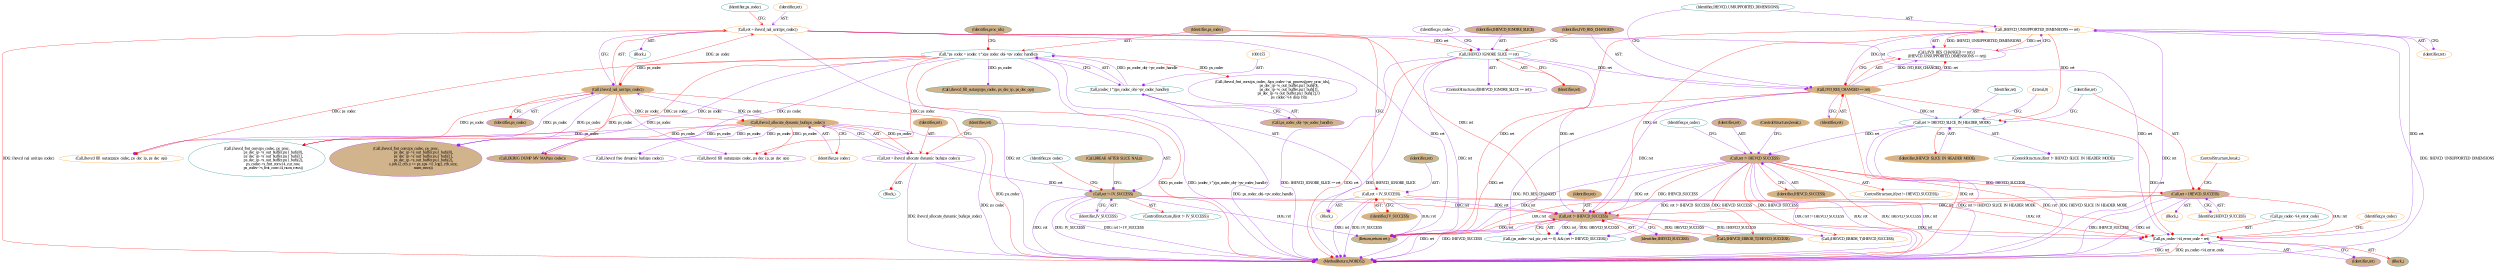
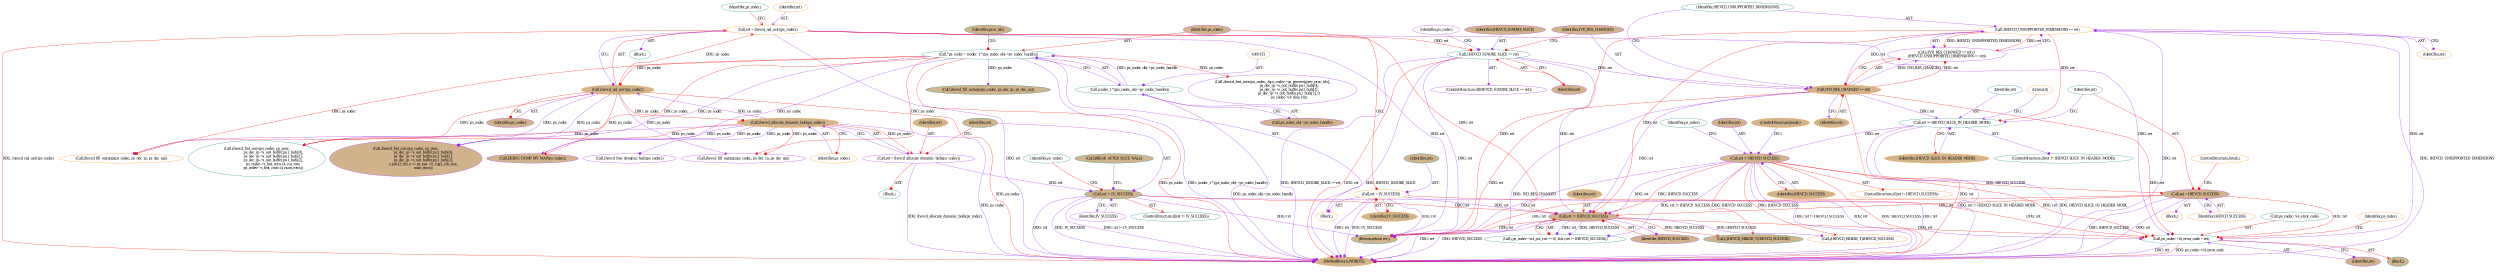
edge "(Identifier,IVD_RES_CHANGED)" -> "(Call,IHEVCD_IGNORE_SLICE == ret)": arrowhead vee -> dot
